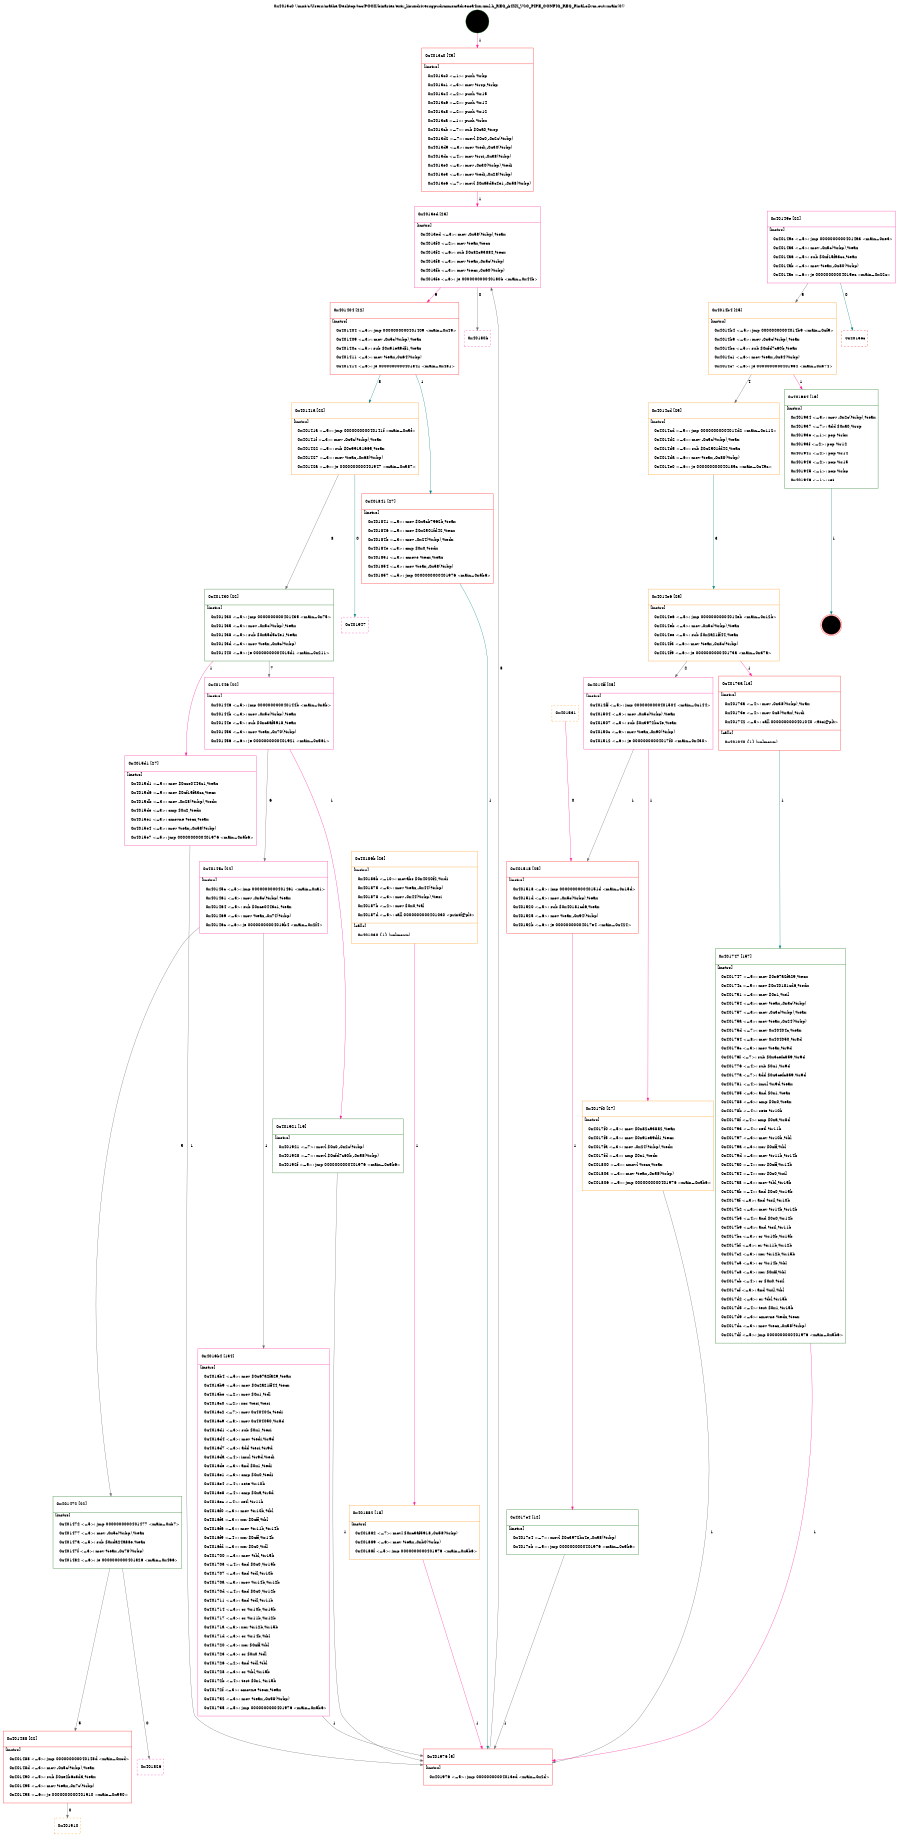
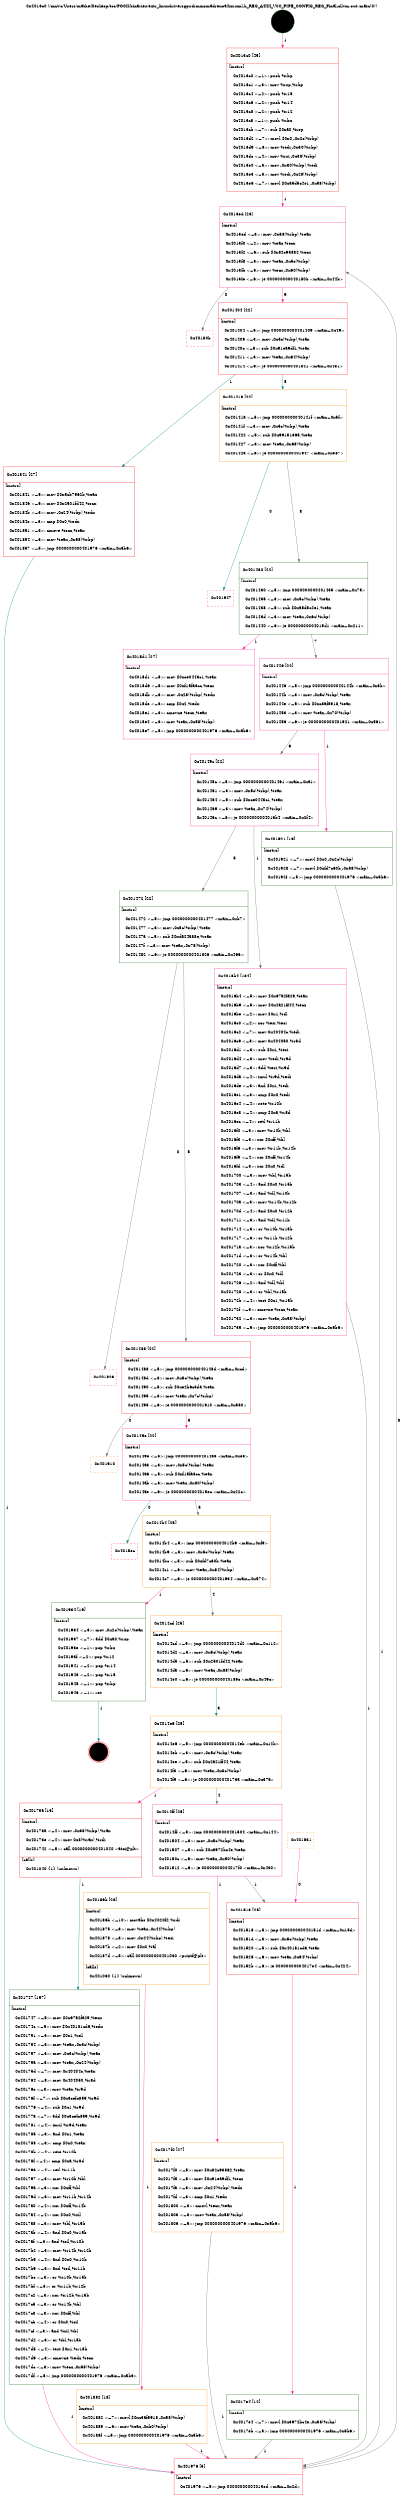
edge "0x4015d1 [27]" -> "0x401976 [5]": removed, label "1"
edge "0x401488 [22]" -> "0x40149e [22]": added, label "5"
